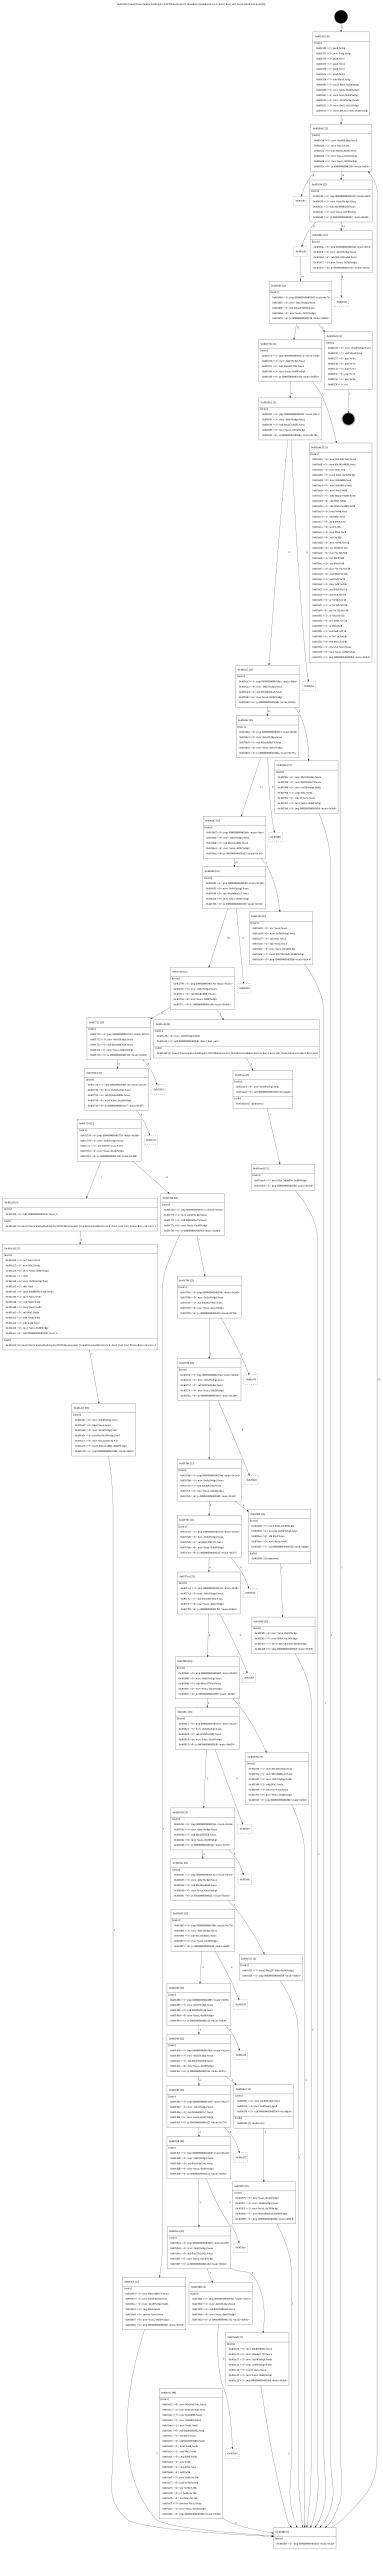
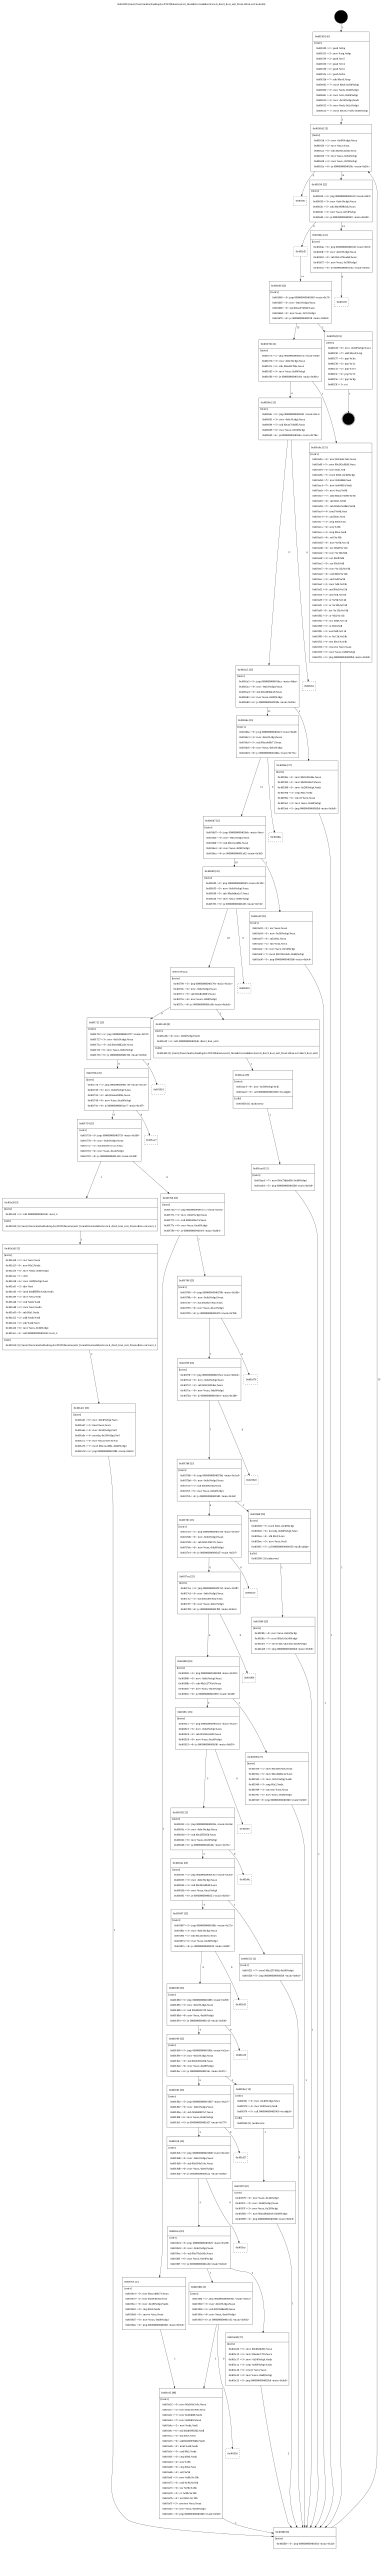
edge "0x40173b [25]" -> "0x401754 [25]": added, label "9"
edge "0x40184e [25]" -> "0x401867 [25]": added, label "4"
edge "0x4018fd [25]" -> "0x401e32 [88]": added, label "1"
edge "0x4019c4 [27]" -> "0x401fb8 [5]": now "0x4019c4 [27]" -> "0x401e32 [88]"
